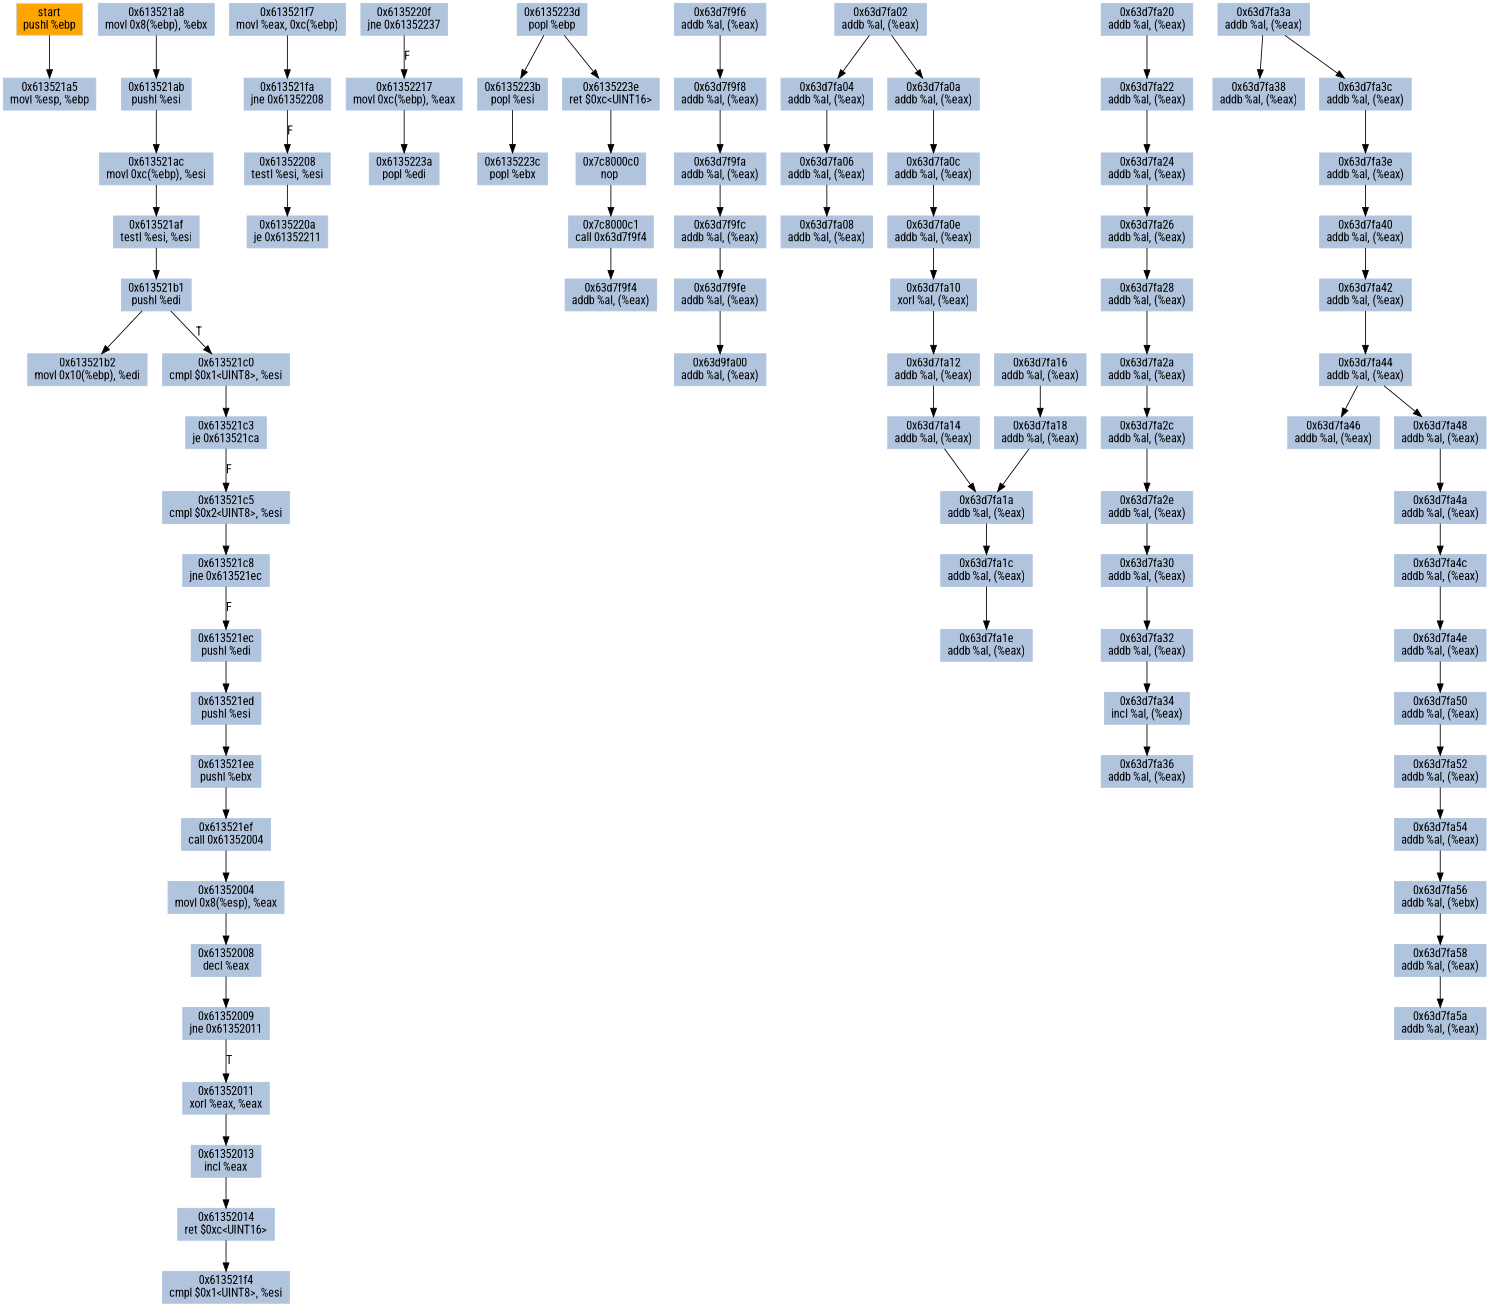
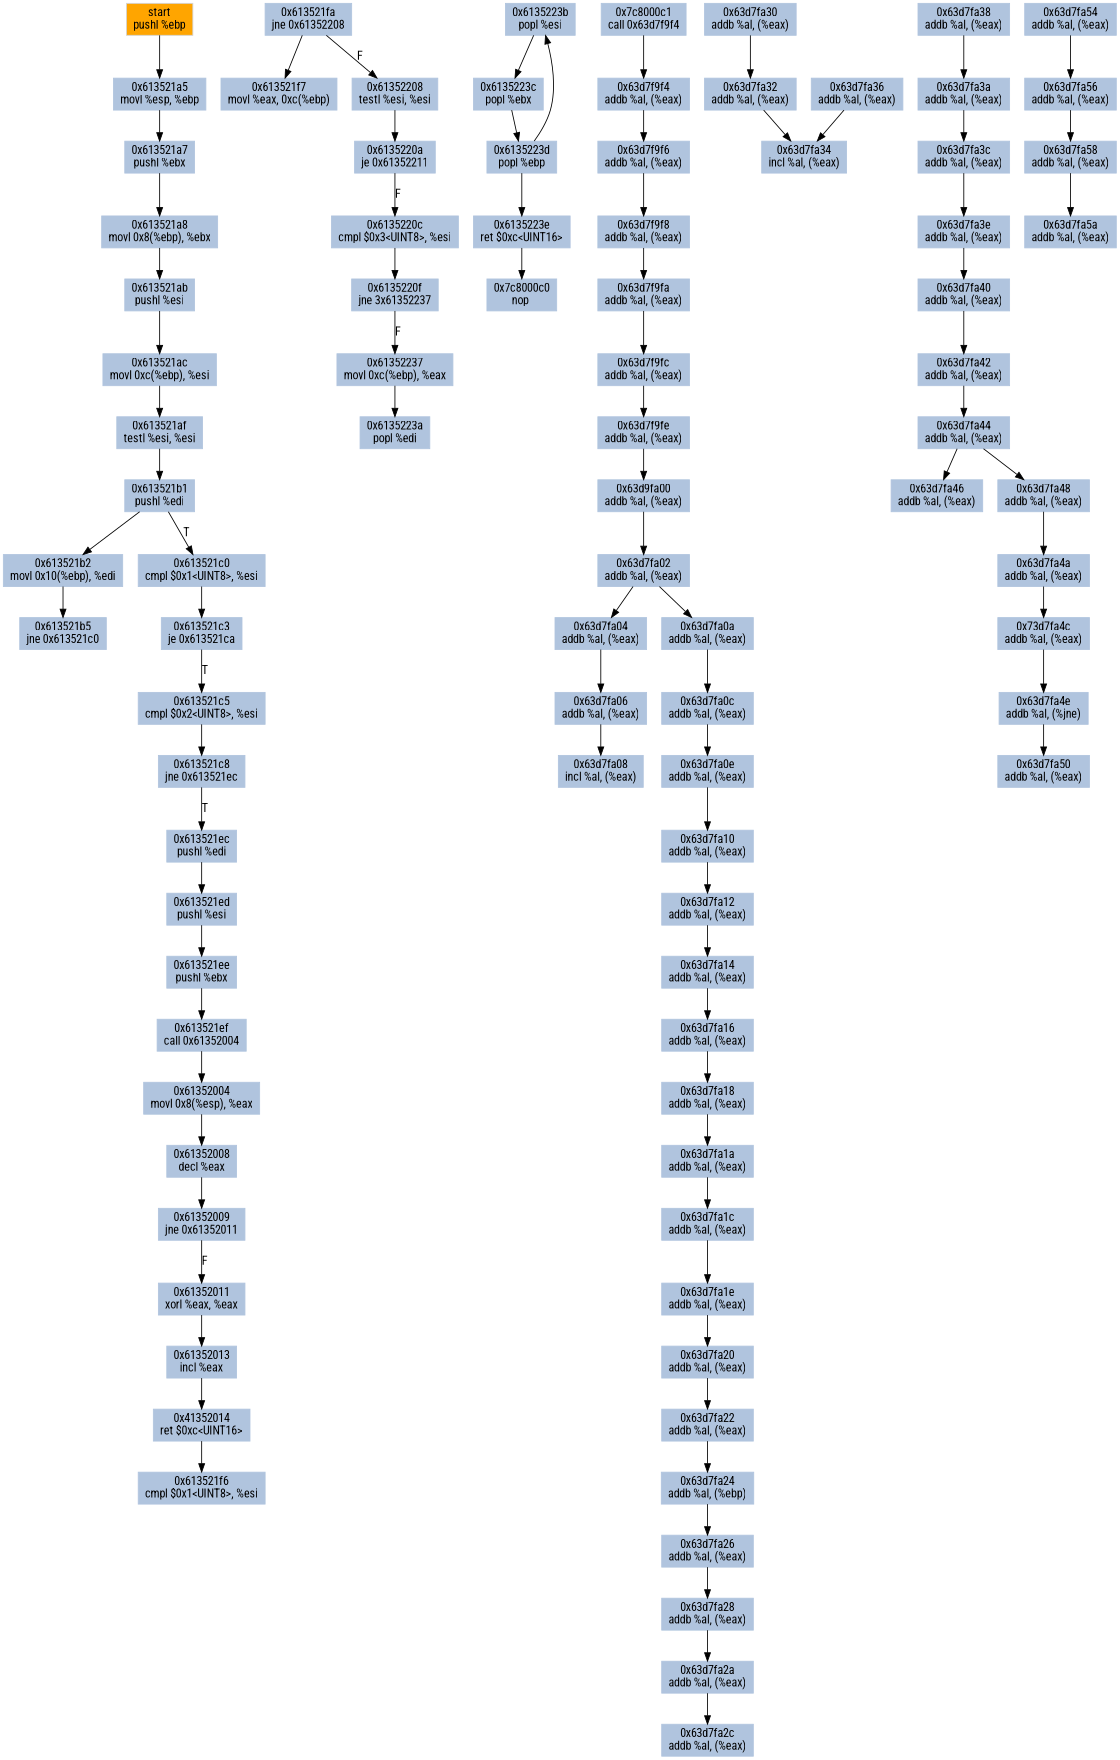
node "0x6135220f jne 0x61352237": label "0x6135220f jne 0x61352237" -> "0x6135220f jne 3x61352237"
edge "0x613521f7 movl %eax, 0xc(%ebp)" -> "0x613521fa jne 0x61352208": reversed
edge "0x63d7fa3a addb %al, (%eax)" -> "0x63d7fa38 addb %al, (%eax)": reversed
node "0x61352217 movl 0xc(%ebp), %eax": label "0x61352217 movl 0xc(%ebp), %eax" -> "0x61352237 movl 0xc(%ebp), %eax"
edge "0x6135223c popl %ebx" -> "0x6135223d popl %ebp": added
edge "0x63d7f9f4 addb %al, (%eax)" -> "0x63d7f9f6 addb %al, (%eax)": added
node "0x613521a7 pushl %ebx": added
node "0x63d7fa24 addb %al, (%eax)": label "0x63d7fa24 addb %al, (%eax)" -> "0x63d7fa24 addb %al, (%ebp)"
edge "0x7c8000c0 nop" -> "0x7c8000c1 call 0x63d7f9f4": removed
node "0x6135220c cmpl $0x3<UINT8>, %esi": added
node "0x63d7fa08 addb %al, (%eax)": label "0x63d7fa08 addb %al, (%eax)" -> "0x63d7fa08 incl %al, (%eax)"
node "0x63d7fa10 xorl %al, (%eax)": label "0x63d7fa10 xorl %al, (%eax)" -> "0x63d7fa10 addb %al, (%eax)"
edge "0x63d7fa14 addb %al, (%eax)" -> "0x63d7fa1a addb %al, (%eax)": now "0x63d7fa14 addb %al, (%eax)" -> "0x63d7fa16 addb %al, (%eax)"
edge "0x613521c3 je 0x613521ca" -> "0x613521c5 cmpl $0x2<UINT8>, %esi": label "F" -> "T"
node "0x63d7fa2e addb %al, (%eax)": removed
edge "0x63d9fa00 addb %al, (%eax)" -> "0x63d7fa02 addb %al, (%eax)": added
node "0x63d7fa4c addb %al, (%eax)": label "0x63d7fa4c addb %al, (%eax)" -> "0x73d7fa4c addb %al, (%eax)"
edge "0x613521c8 jne 0x613521ec" -> "0x613521ec pushl %edi": label "F" -> "T"
node "0x613521b5 jne 0x613521c0": added
node "0x63d7fa4e addb %al, (%eax)": label "0x63d7fa4e addb %al, (%eax)" -> "0x63d7fa4e addb %al, (%jne)"
edge "0x63d7fa34 incl %al, (%eax)" -> "0x63d7fa36 addb %al, (%eax)": reversed
node "0x63d7fa52 addb %al, (%eax)": removed
node "0x63d7fa56 addb %al, (%ebx)": label "0x63d7fa56 addb %al, (%ebx)" -> "0x63d7fa56 addb %al, (%eax)"
edge "0x61352009 jne 0x61352011" -> "0x61352011 xorl %eax, %eax": label "T" -> "F"
node "0x61352014 ret $0xc<UINT16>": label "0x61352014 ret $0xc<UINT16>" -> "0x41352014 ret $0xc<UINT16>"
node "0x613521f4 cmpl $0x1<UINT8>, %esi": label "0x613521f4 cmpl $0x1<UINT8>, %esi" -> "0x613521f6 cmpl $0x1<UINT8>, %esi"
edge "0x63d7fa1e addb %al, (%eax)" -> "0x63d7fa20 addb %al, (%eax)": added
